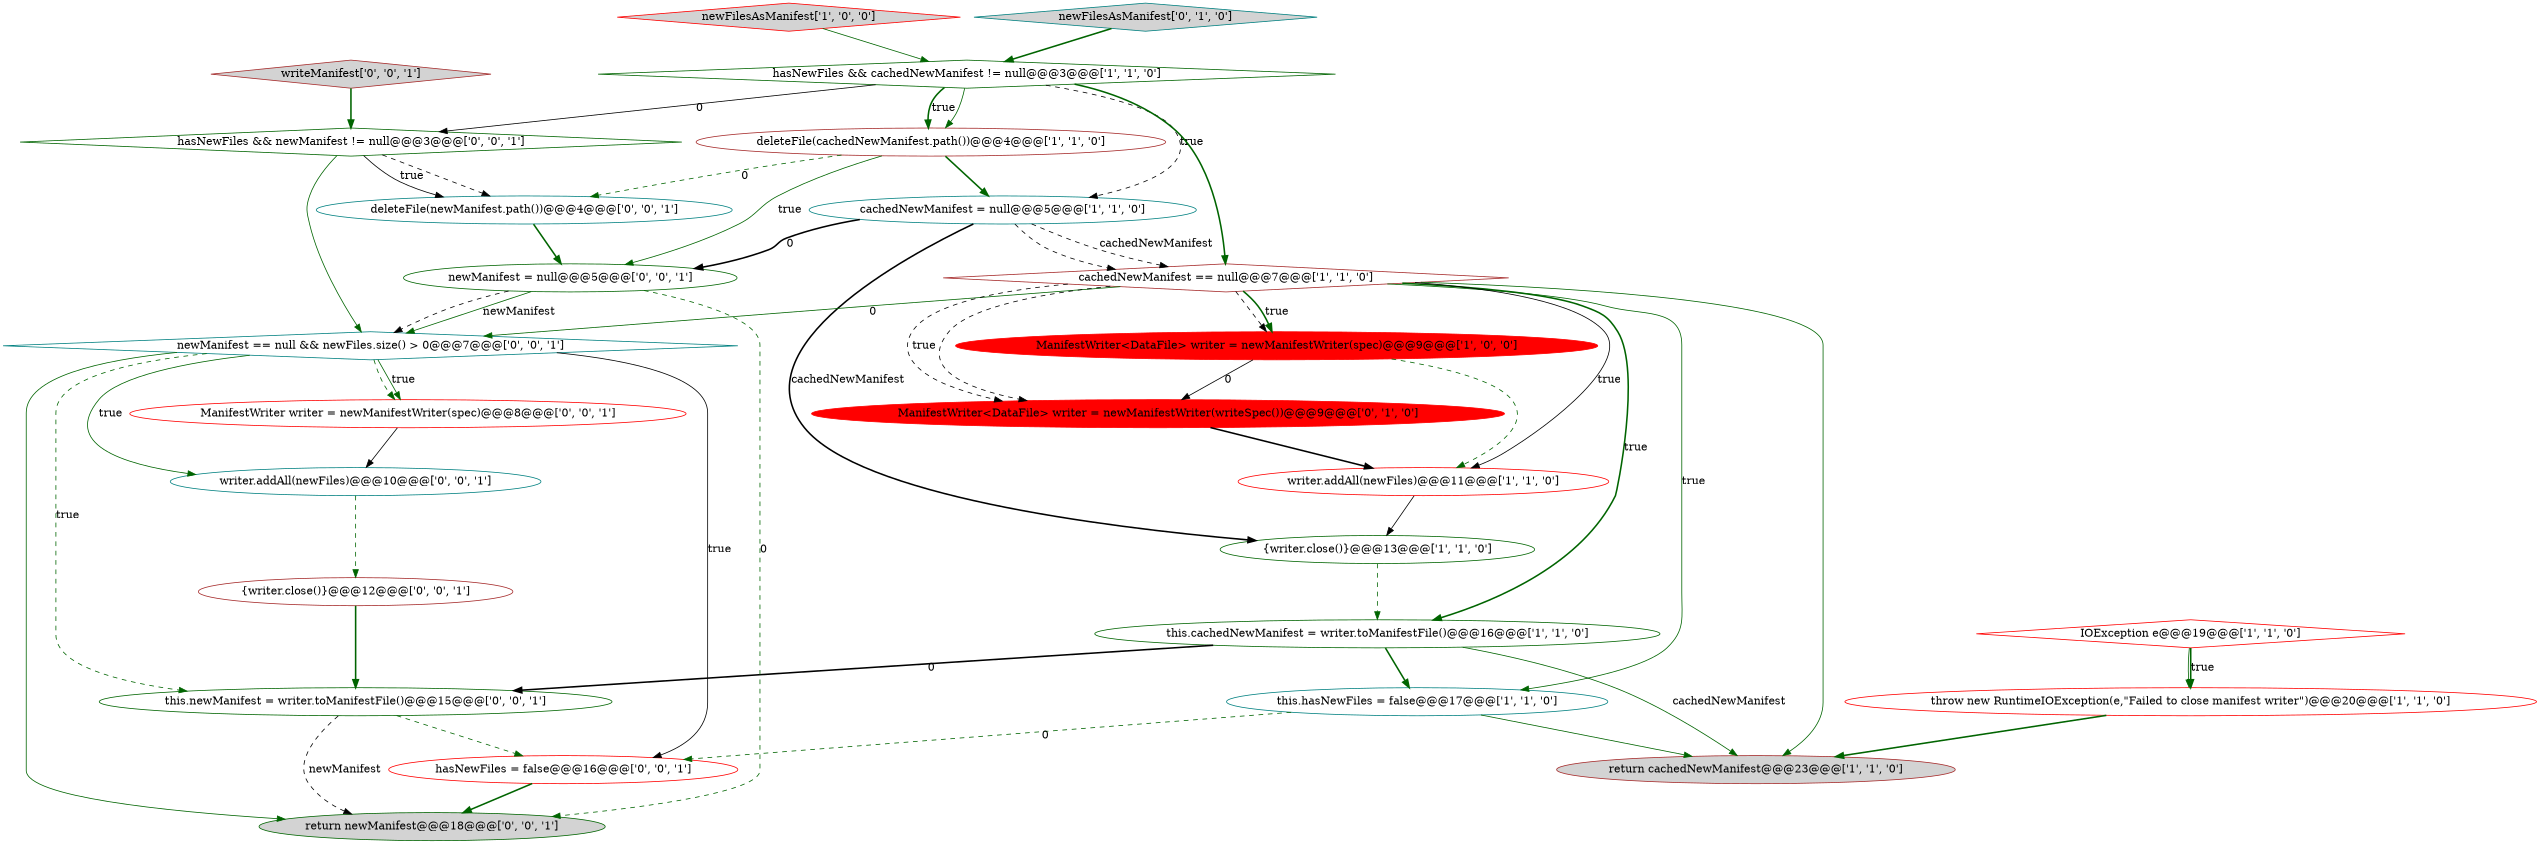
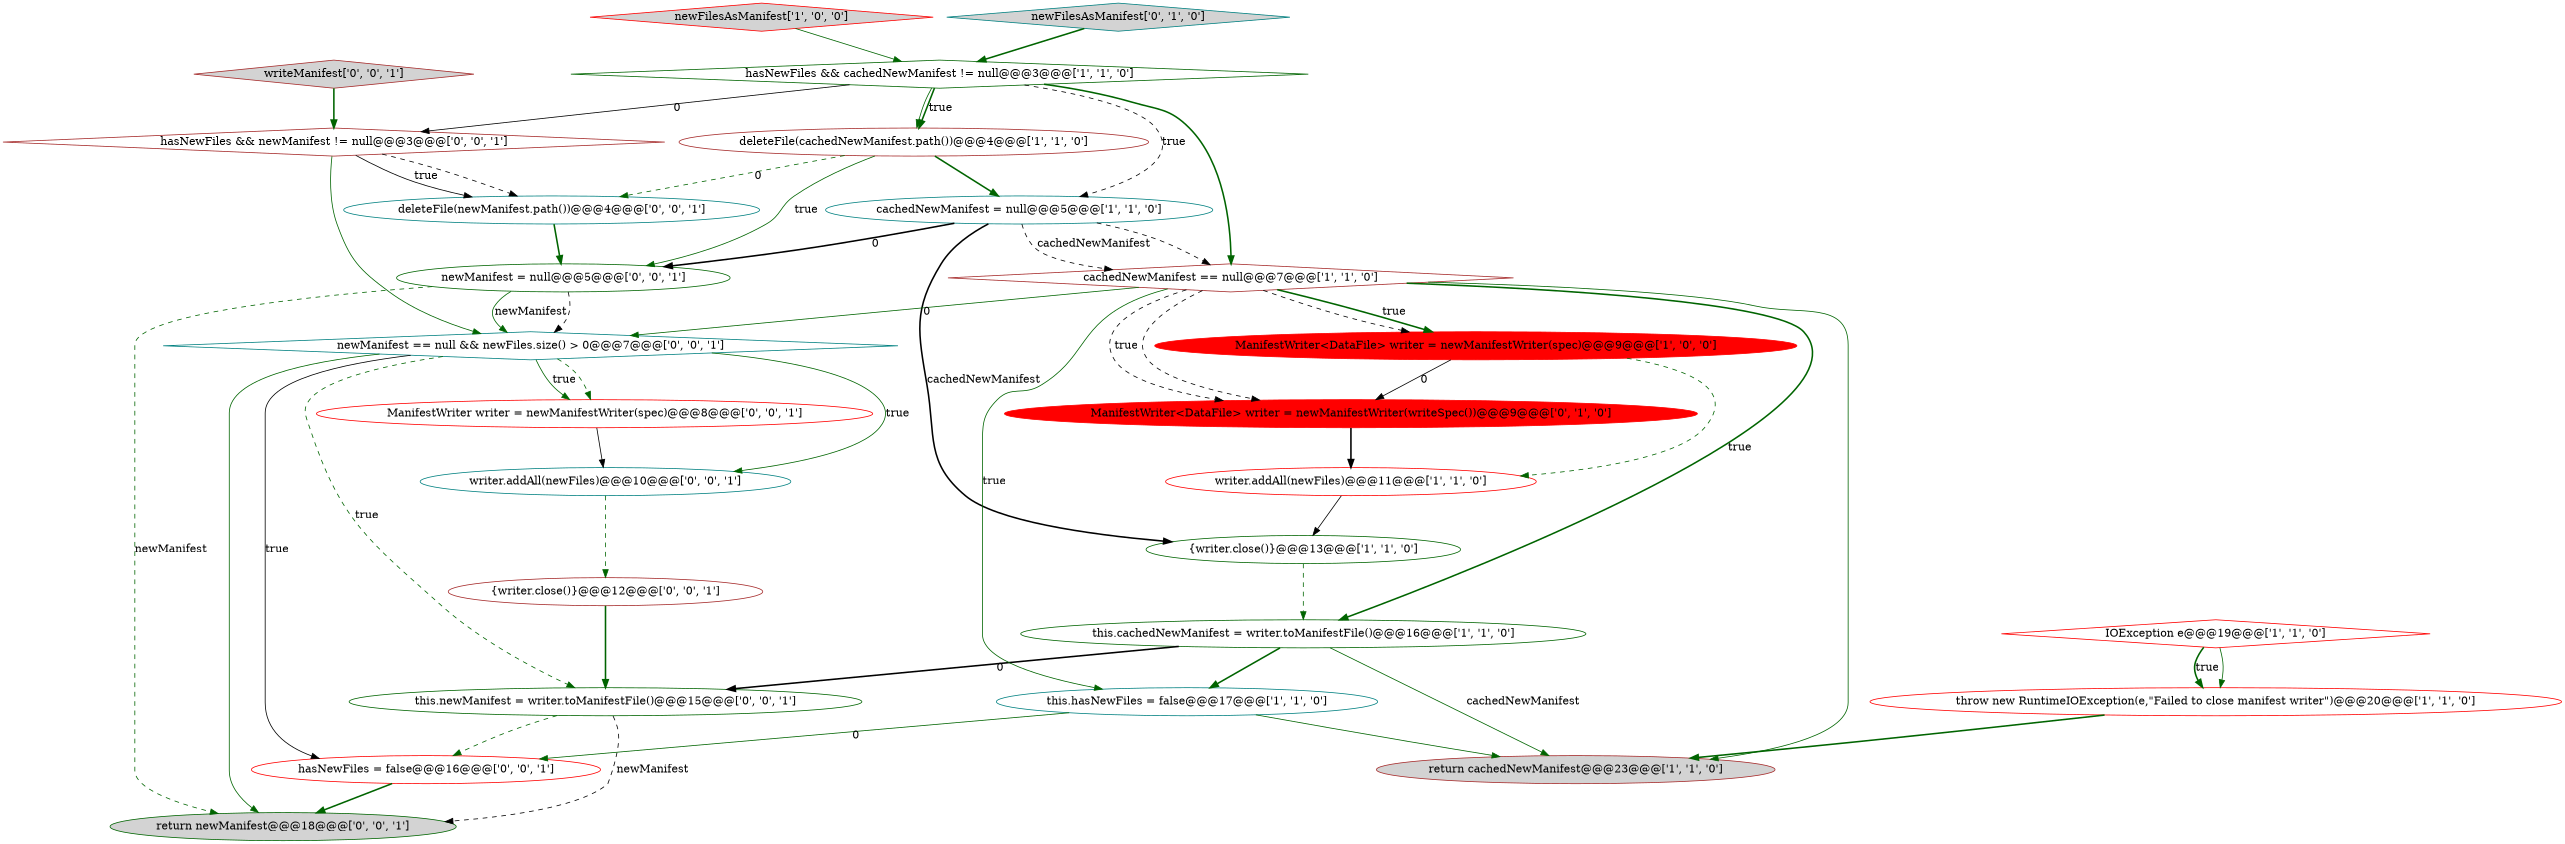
node "hasNewFiles && newManifest != null@@@3@@@['0', '0', '1']": color darkgreen -> brown
edge "cachedNewManifest == null@@@7@@@['1', '1', '0']" -> "writer.addAll(newFiles)@@@11@@@['1', '1', '0']": removed, label "true"
edge "newManifest = null@@@5@@@['0', '0', '1']" -> "return newManifest@@@18@@@['0', '0', '1']": label "0" -> "newManifest"
edge "this.hasNewFiles = false@@@17@@@['1', '1', '0']" -> "hasNewFiles = false@@@16@@@['0', '0', '1']": style dashed -> solid
